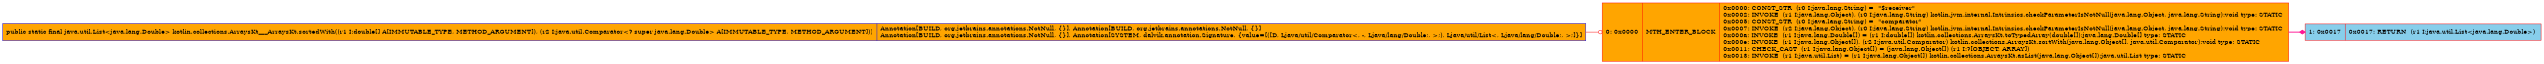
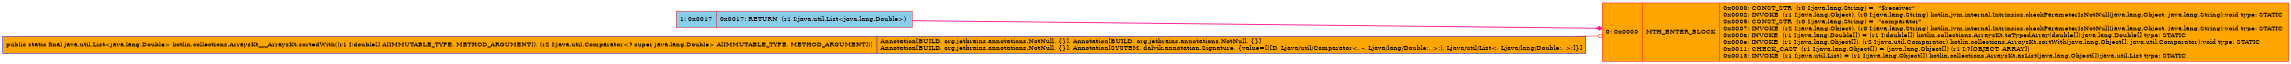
edge "0: 0x0000" -> "1: 0x0017": reversed
